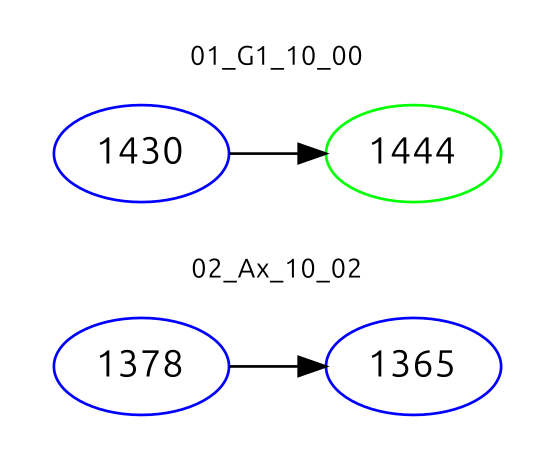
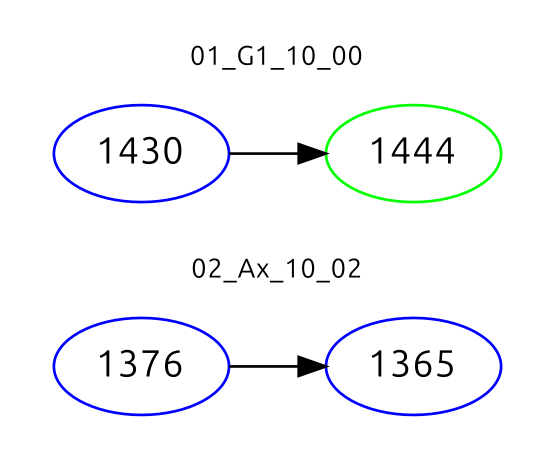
node "1378": label "1378" -> "1376"
